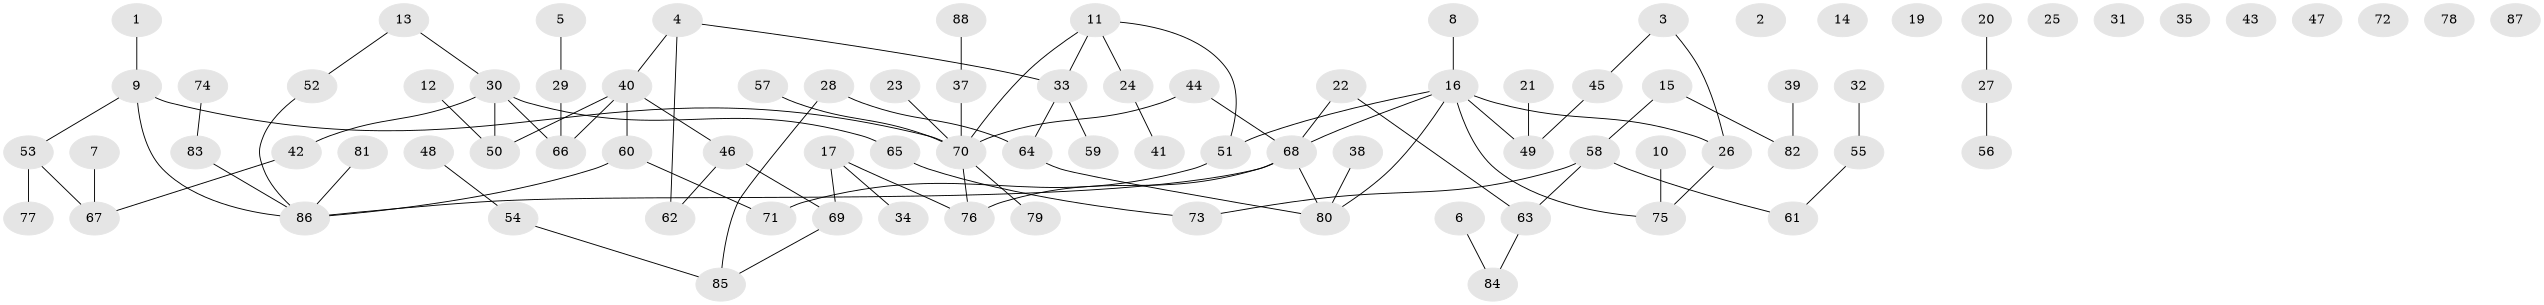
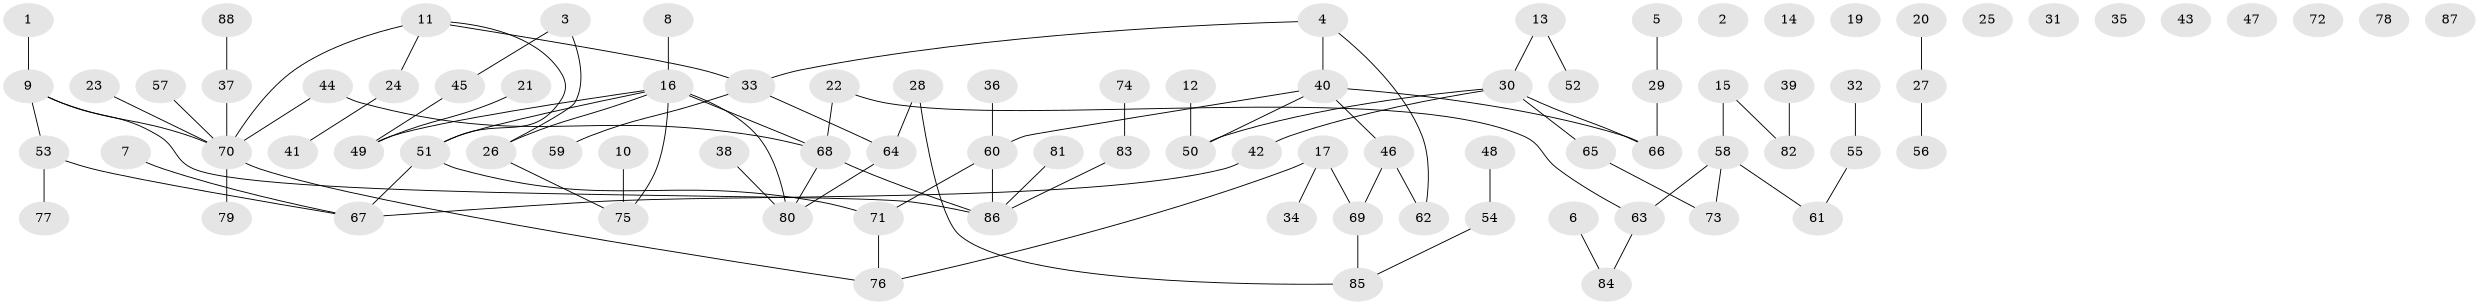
node "36": added
edge "52" -- "86": removed
edge "51" -- "67": added
edge "68" -- "76": now "71" -- "76"
